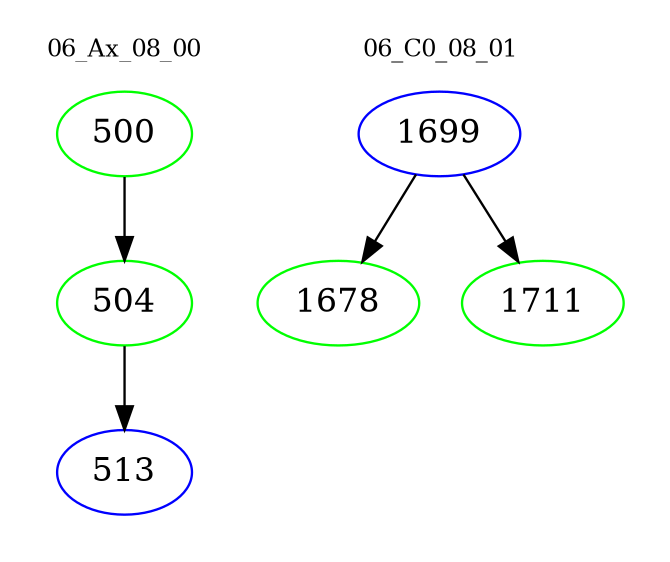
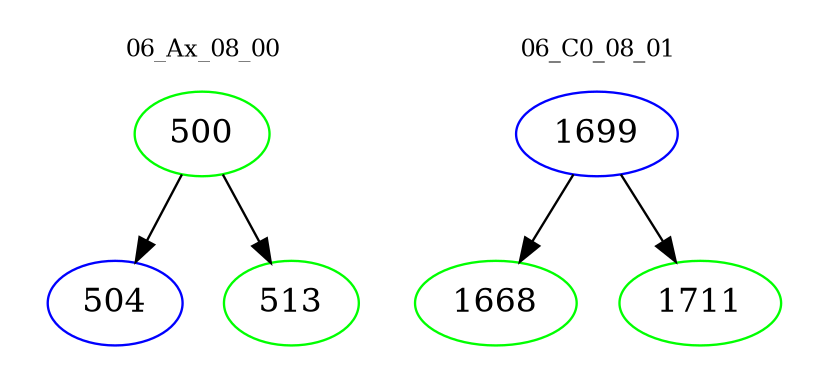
node "504": color green -> blue
node "1678": label "1678" -> "1668"
edge "504" -> "513": now "500" -> "513"
node "513": color blue -> green
